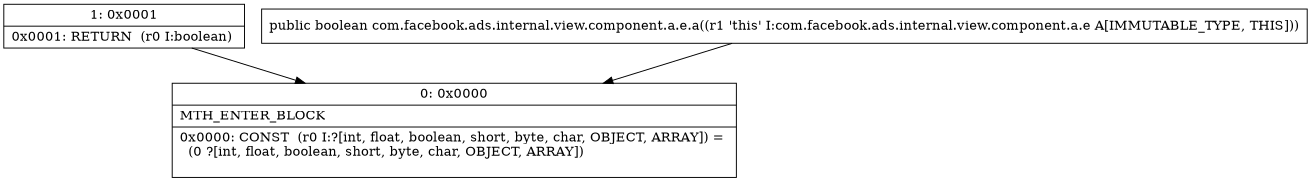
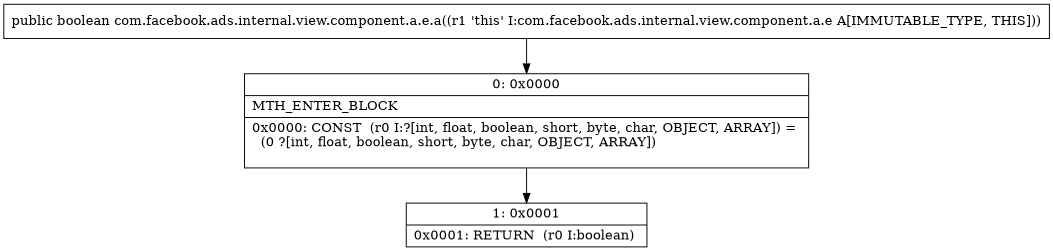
edge "1: 0x0001" -> "0: 0x0000": reversed
